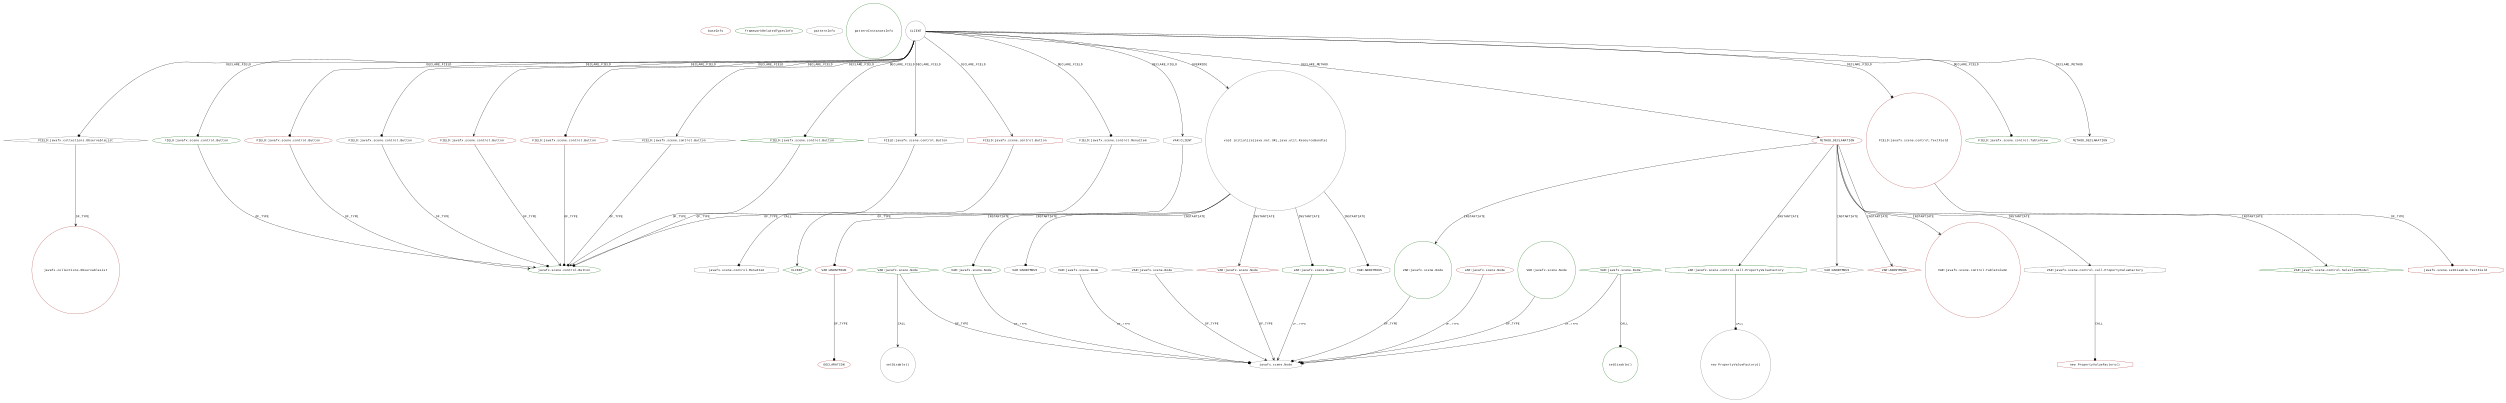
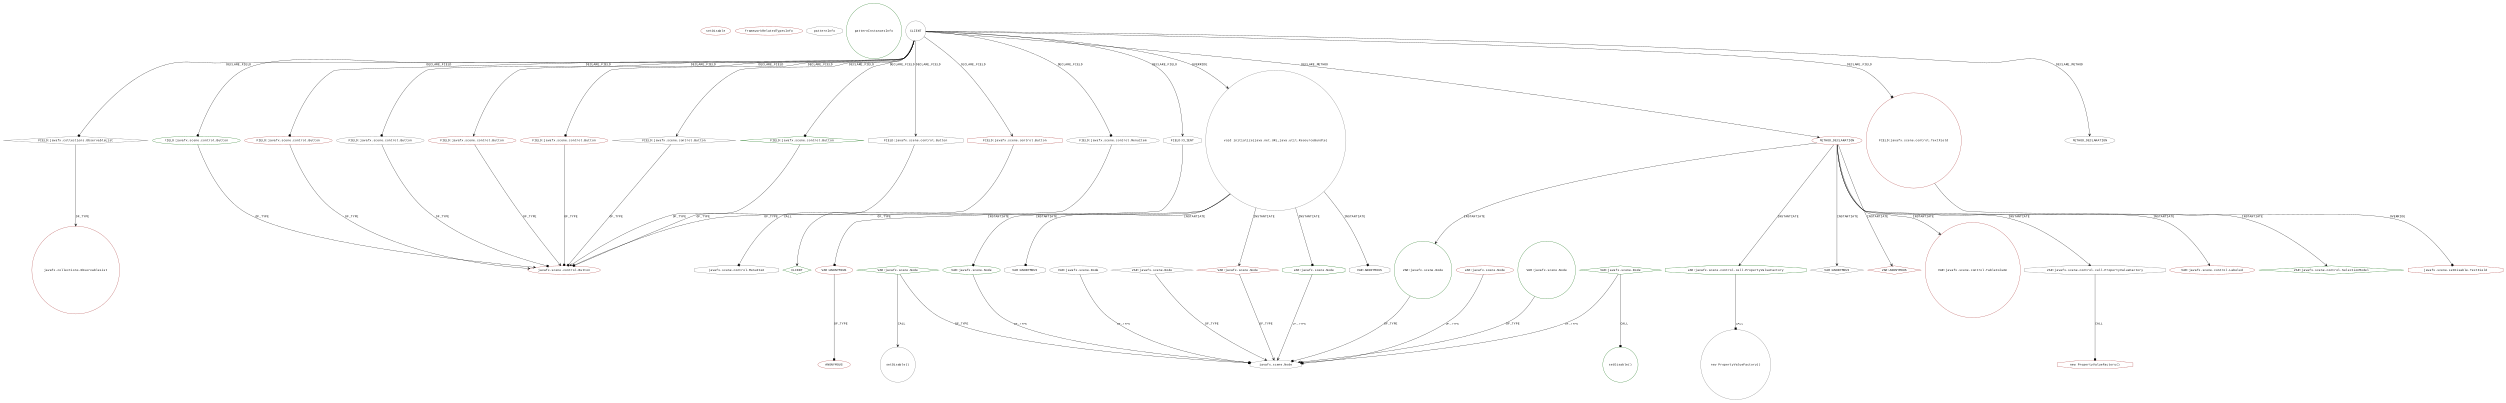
node "baseInfo": label "baseInfo" -> "setDisable"
node "frameworkRelatedTypesInfo": color darkgreen -> brown
node "VAR:CLIENT": label "VAR:CLIENT" -> "FIELD:CLIENT"
node "FIELD:javafx.scene.control.TableView": removed
edge "FIELD:javafx.scene.control.TextField" -> "javafx.scene.setDisable.TextField": label "OF_TYPE" -> "OVERRIDE"
node "javafx.scene.control.Button": color darkgreen -> brown
node "VAR:javafx.scene.control.Labeled": added
node "DECLARATION": label "DECLARATION" -> "ANONYMOUS"
